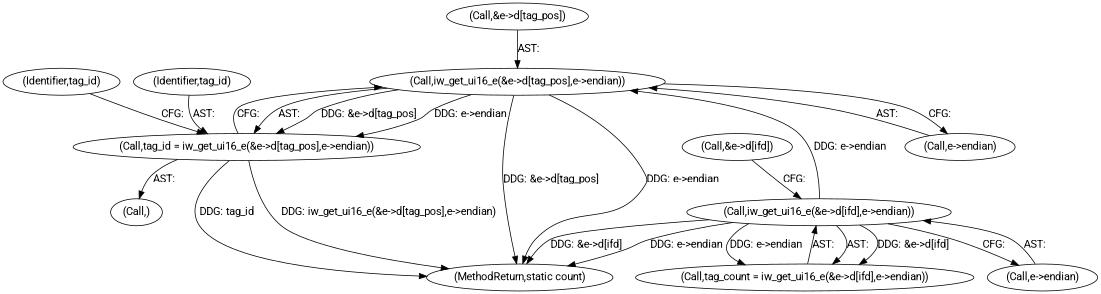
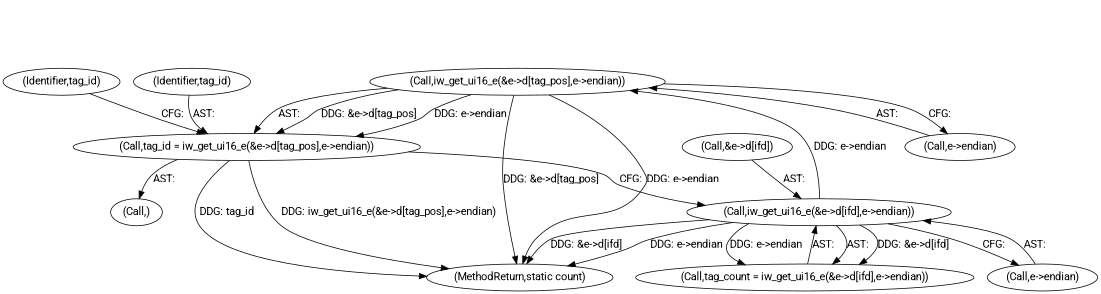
node "(Call,&e->d[tag_pos])": removed
edge "(Call,tag_id = iw_get_ui16_e(&e->d[tag_pos],e->endian))" -> "(Call,iw_get_ui16_e(&e->d[tag_pos],e->endian))": now "(Call,tag_id = iw_get_ui16_e(&e->d[tag_pos],e->endian))" -> "(Call,iw_get_ui16_e(&e->d[ifd],e->endian))"
edge "(Call,&e->d[ifd])" -> "(Call,iw_get_ui16_e(&e->d[ifd],e->endian))": label "CFG: " -> "AST: "
